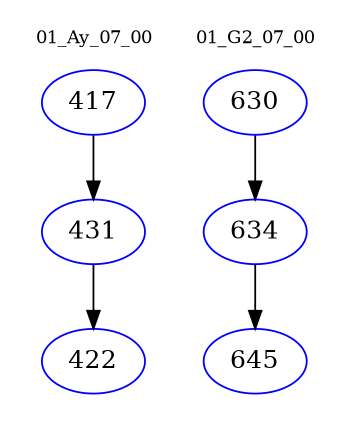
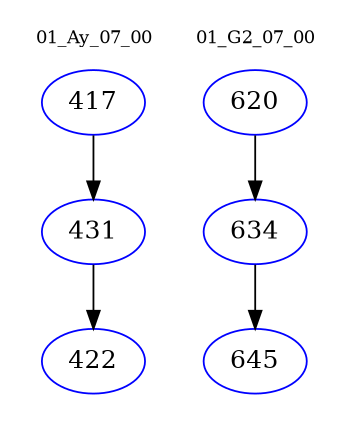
node "630": label "630" -> "620"
